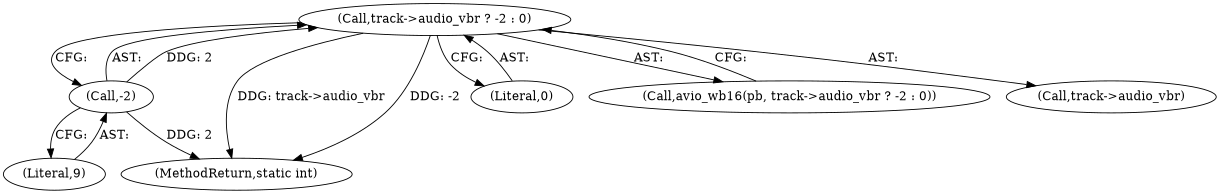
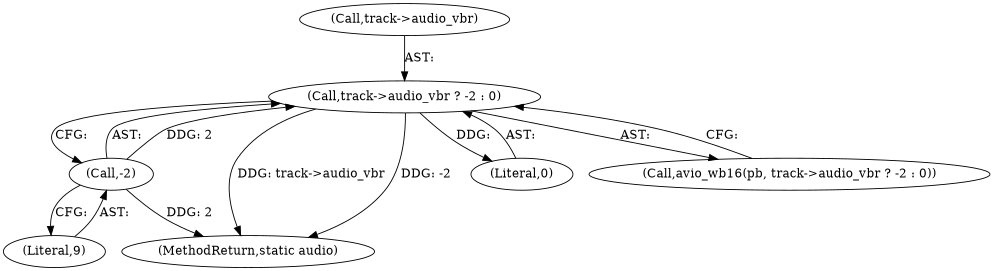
edge "(Call,track->audio_vbr ? -2 : 0)" -> "(Call,track->audio_vbr)": reversed
edge "(Call,track->audio_vbr ? -2 : 0)" -> "(Literal,0)": label "CFG: " -> "DDG: "
node "(MethodReturn,static int)": label "(MethodReturn,static int)" -> "(MethodReturn,static audio)"
